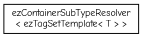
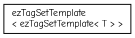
node "ezContainerSubTypeResolver < ezTagSetTemplate< T > >": label "ezContainerSubTypeResolver < ezTagSetTemplate< T > >" -> "ezTagSetTemplate < ezTagSetTemplate< T > >"
